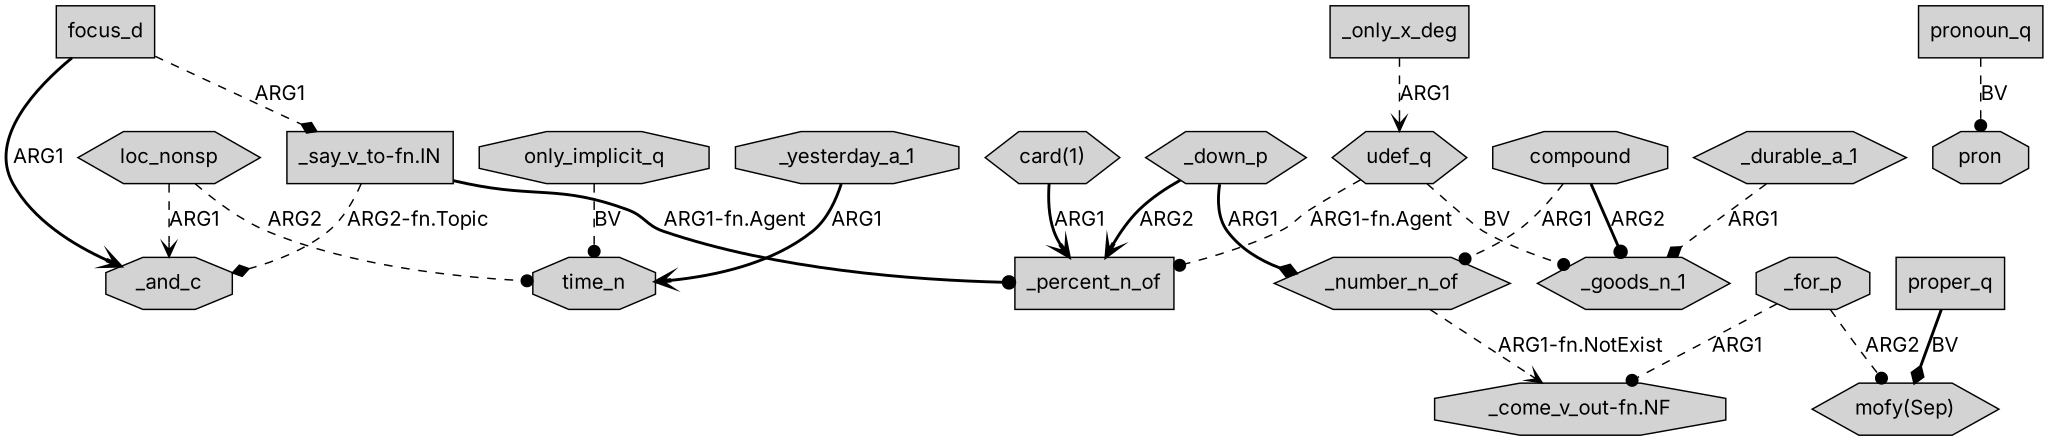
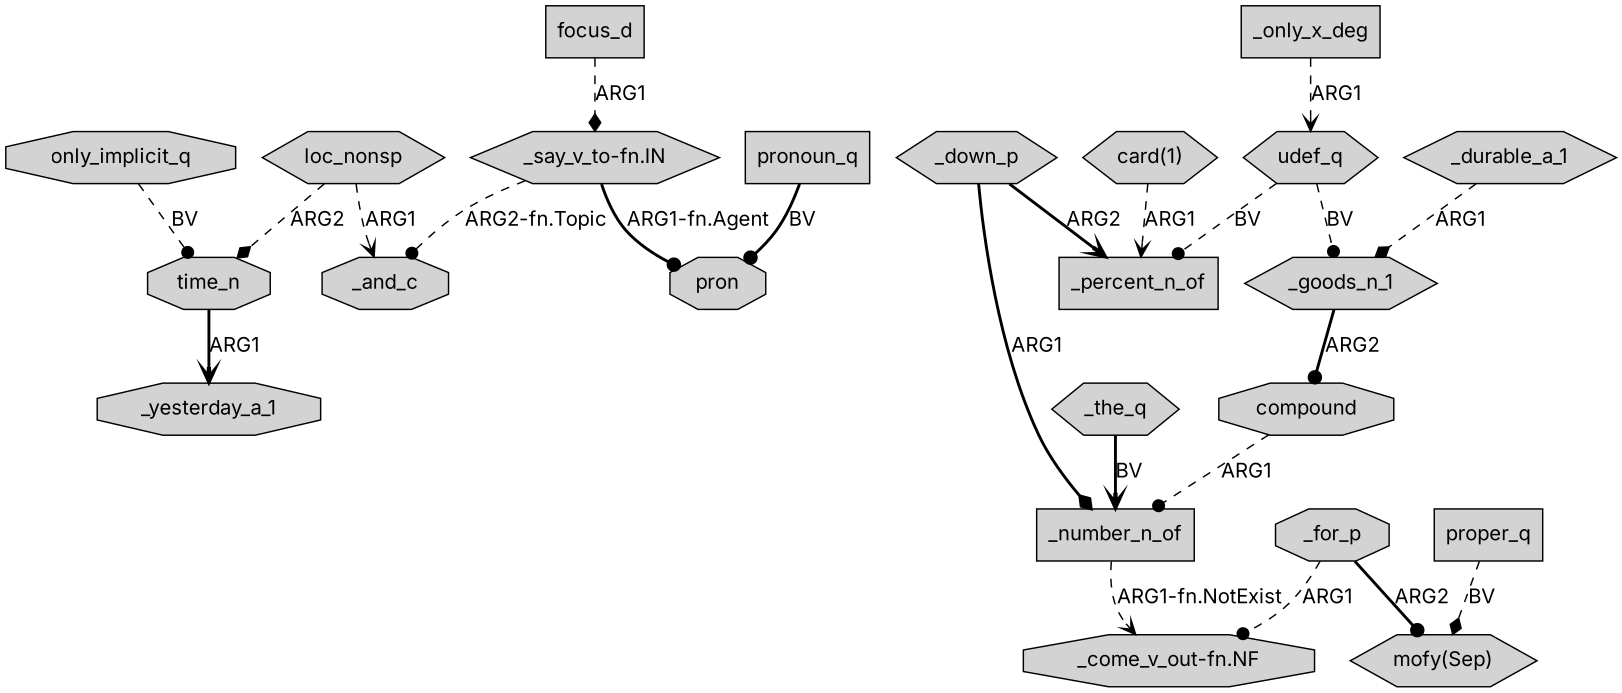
edge "pronoun_q" -> "pron": style dashed -> bold
node "_say_v_to-fn.IN": shape box -> hexagon
edge "focus_d" -> "_and_c": removed, label "ARG1"
edge "compound" -> "_goods_n_1": reversed
edge "card(1)" -> "_percent_n_of": style bold -> dashed
edge "udef_q" -> "_percent_n_of": label "ARG1-fn.Agent" -> "BV"
edge "_say_v_to-fn.IN" -> "_and_c": arrowhead diamond -> dot
edge "_say_v_to-fn.IN" -> "_percent_n_of": now "_say_v_to-fn.IN" -> "pron"
edge "_yesterday_a_1" -> "time_n": reversed
edge "loc_nonsp" -> "time_n": arrowhead dot -> diamond
node "_number_n_of": shape hexagon -> box
edge "proper_q" -> "mofy(Sep)": style bold -> dashed
edge "_for_p" -> "mofy(Sep)": style dashed -> bold
node "_the_q": added
